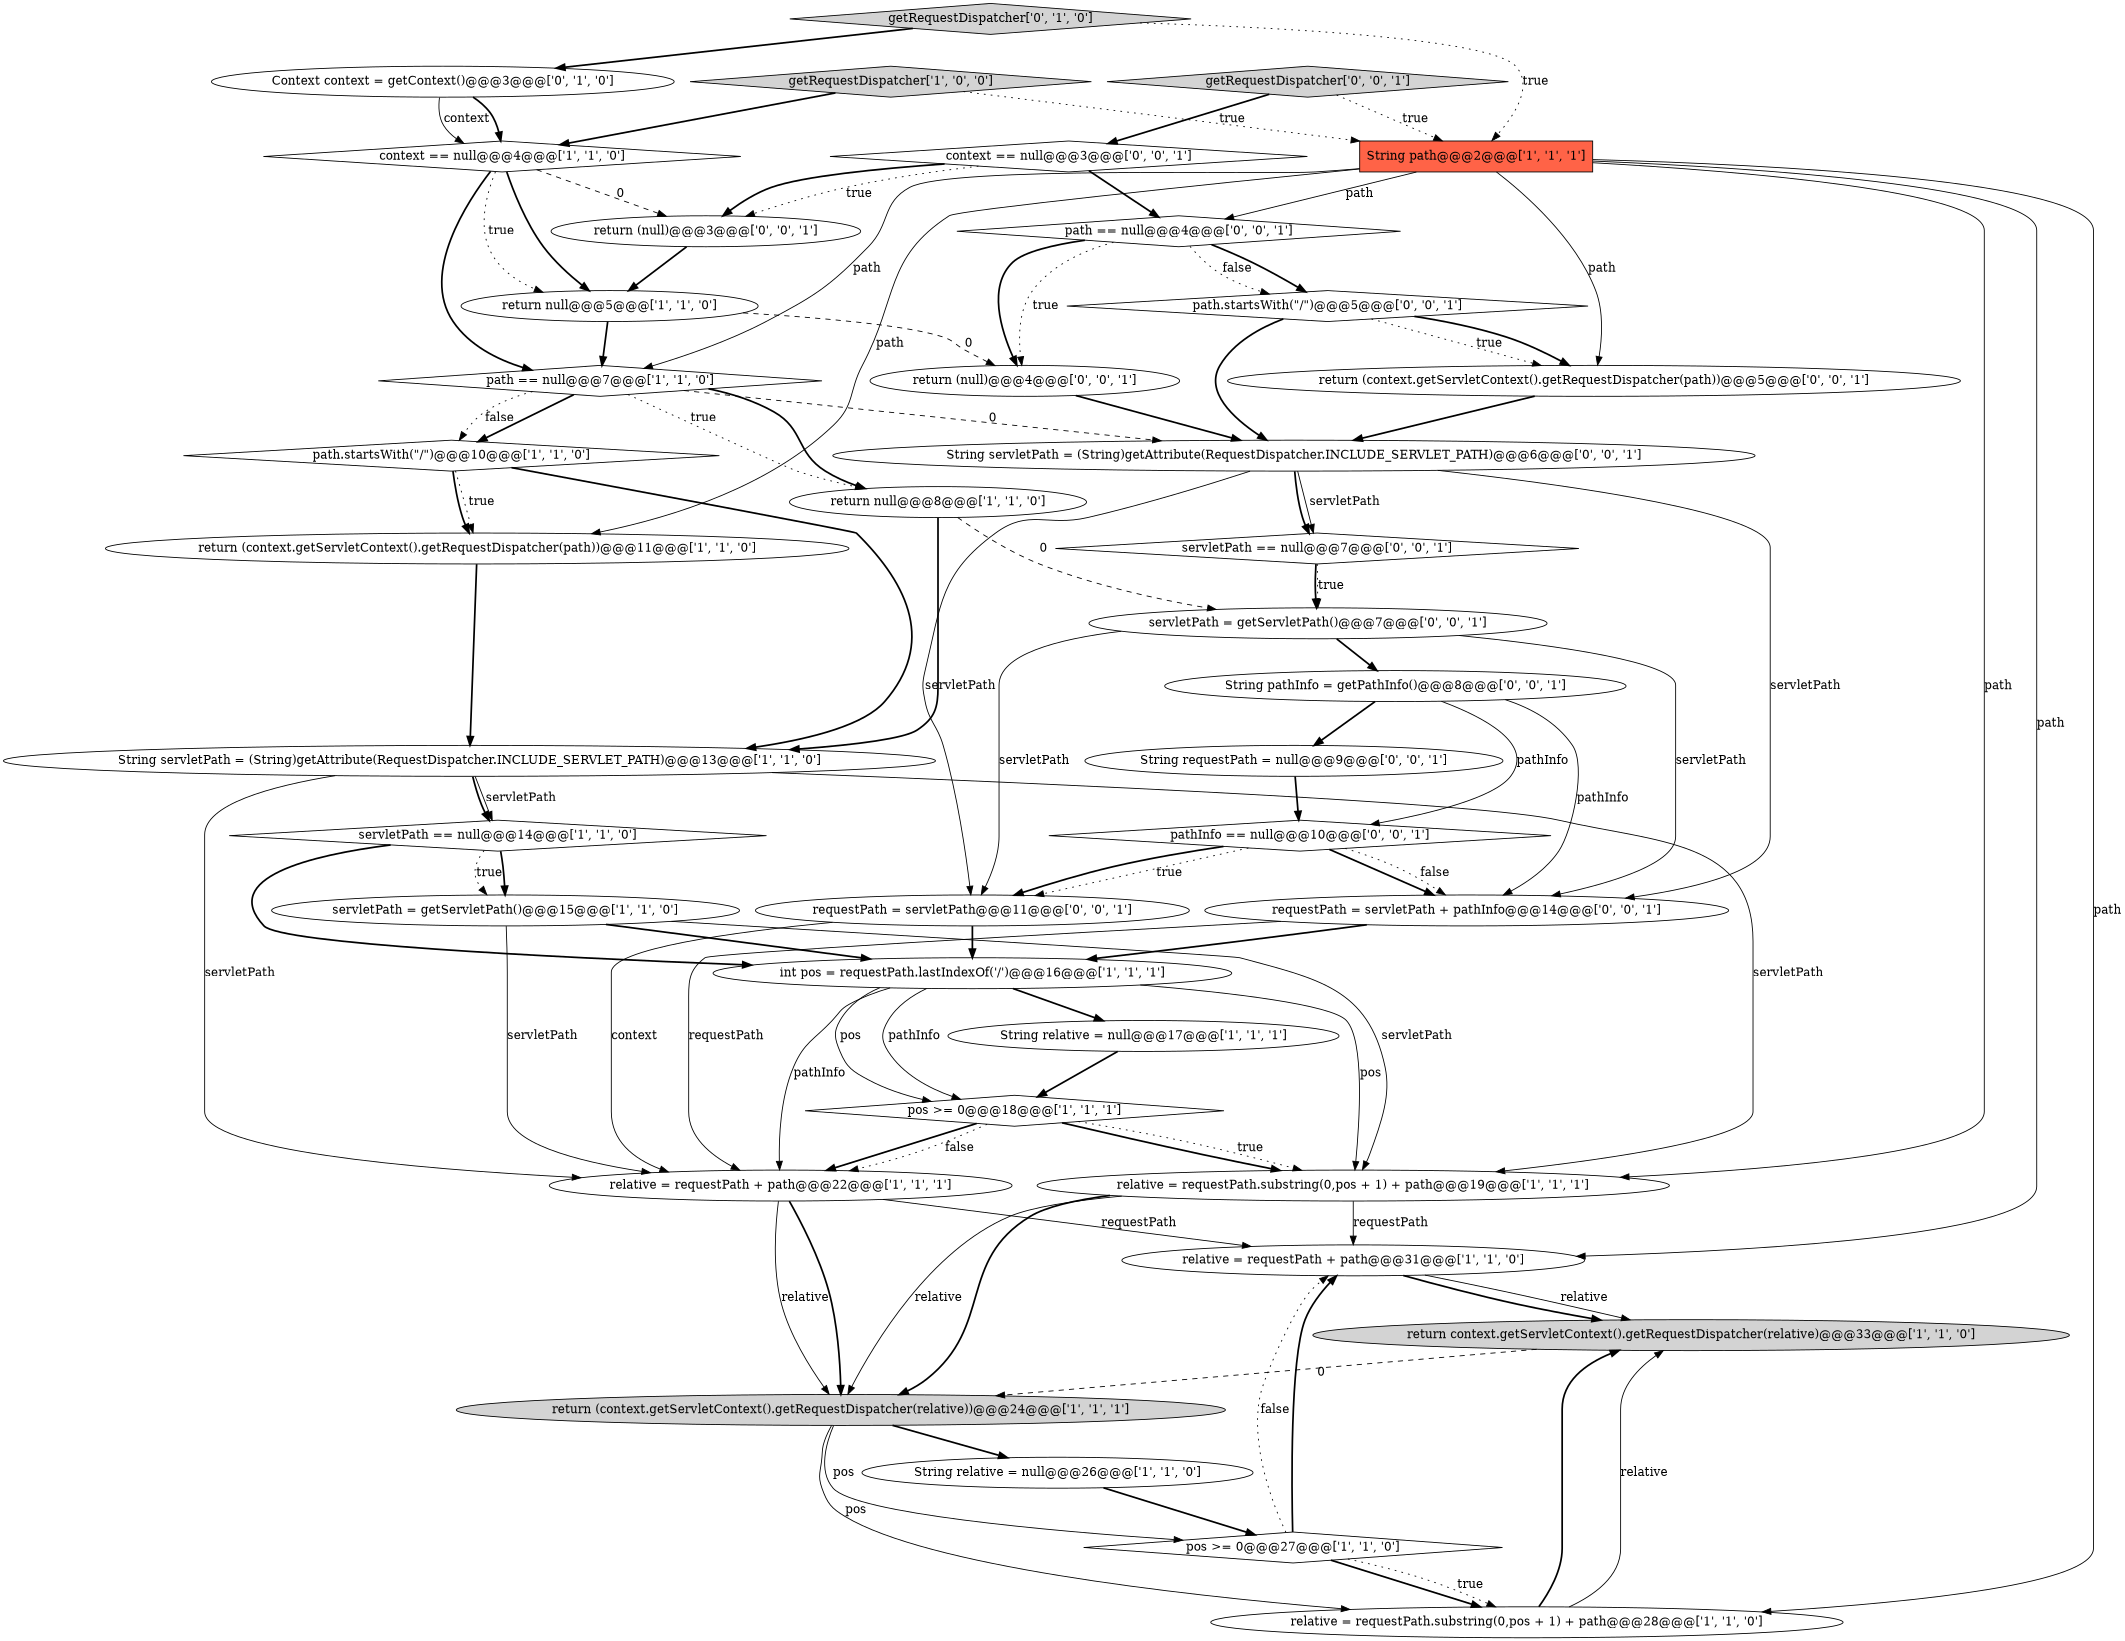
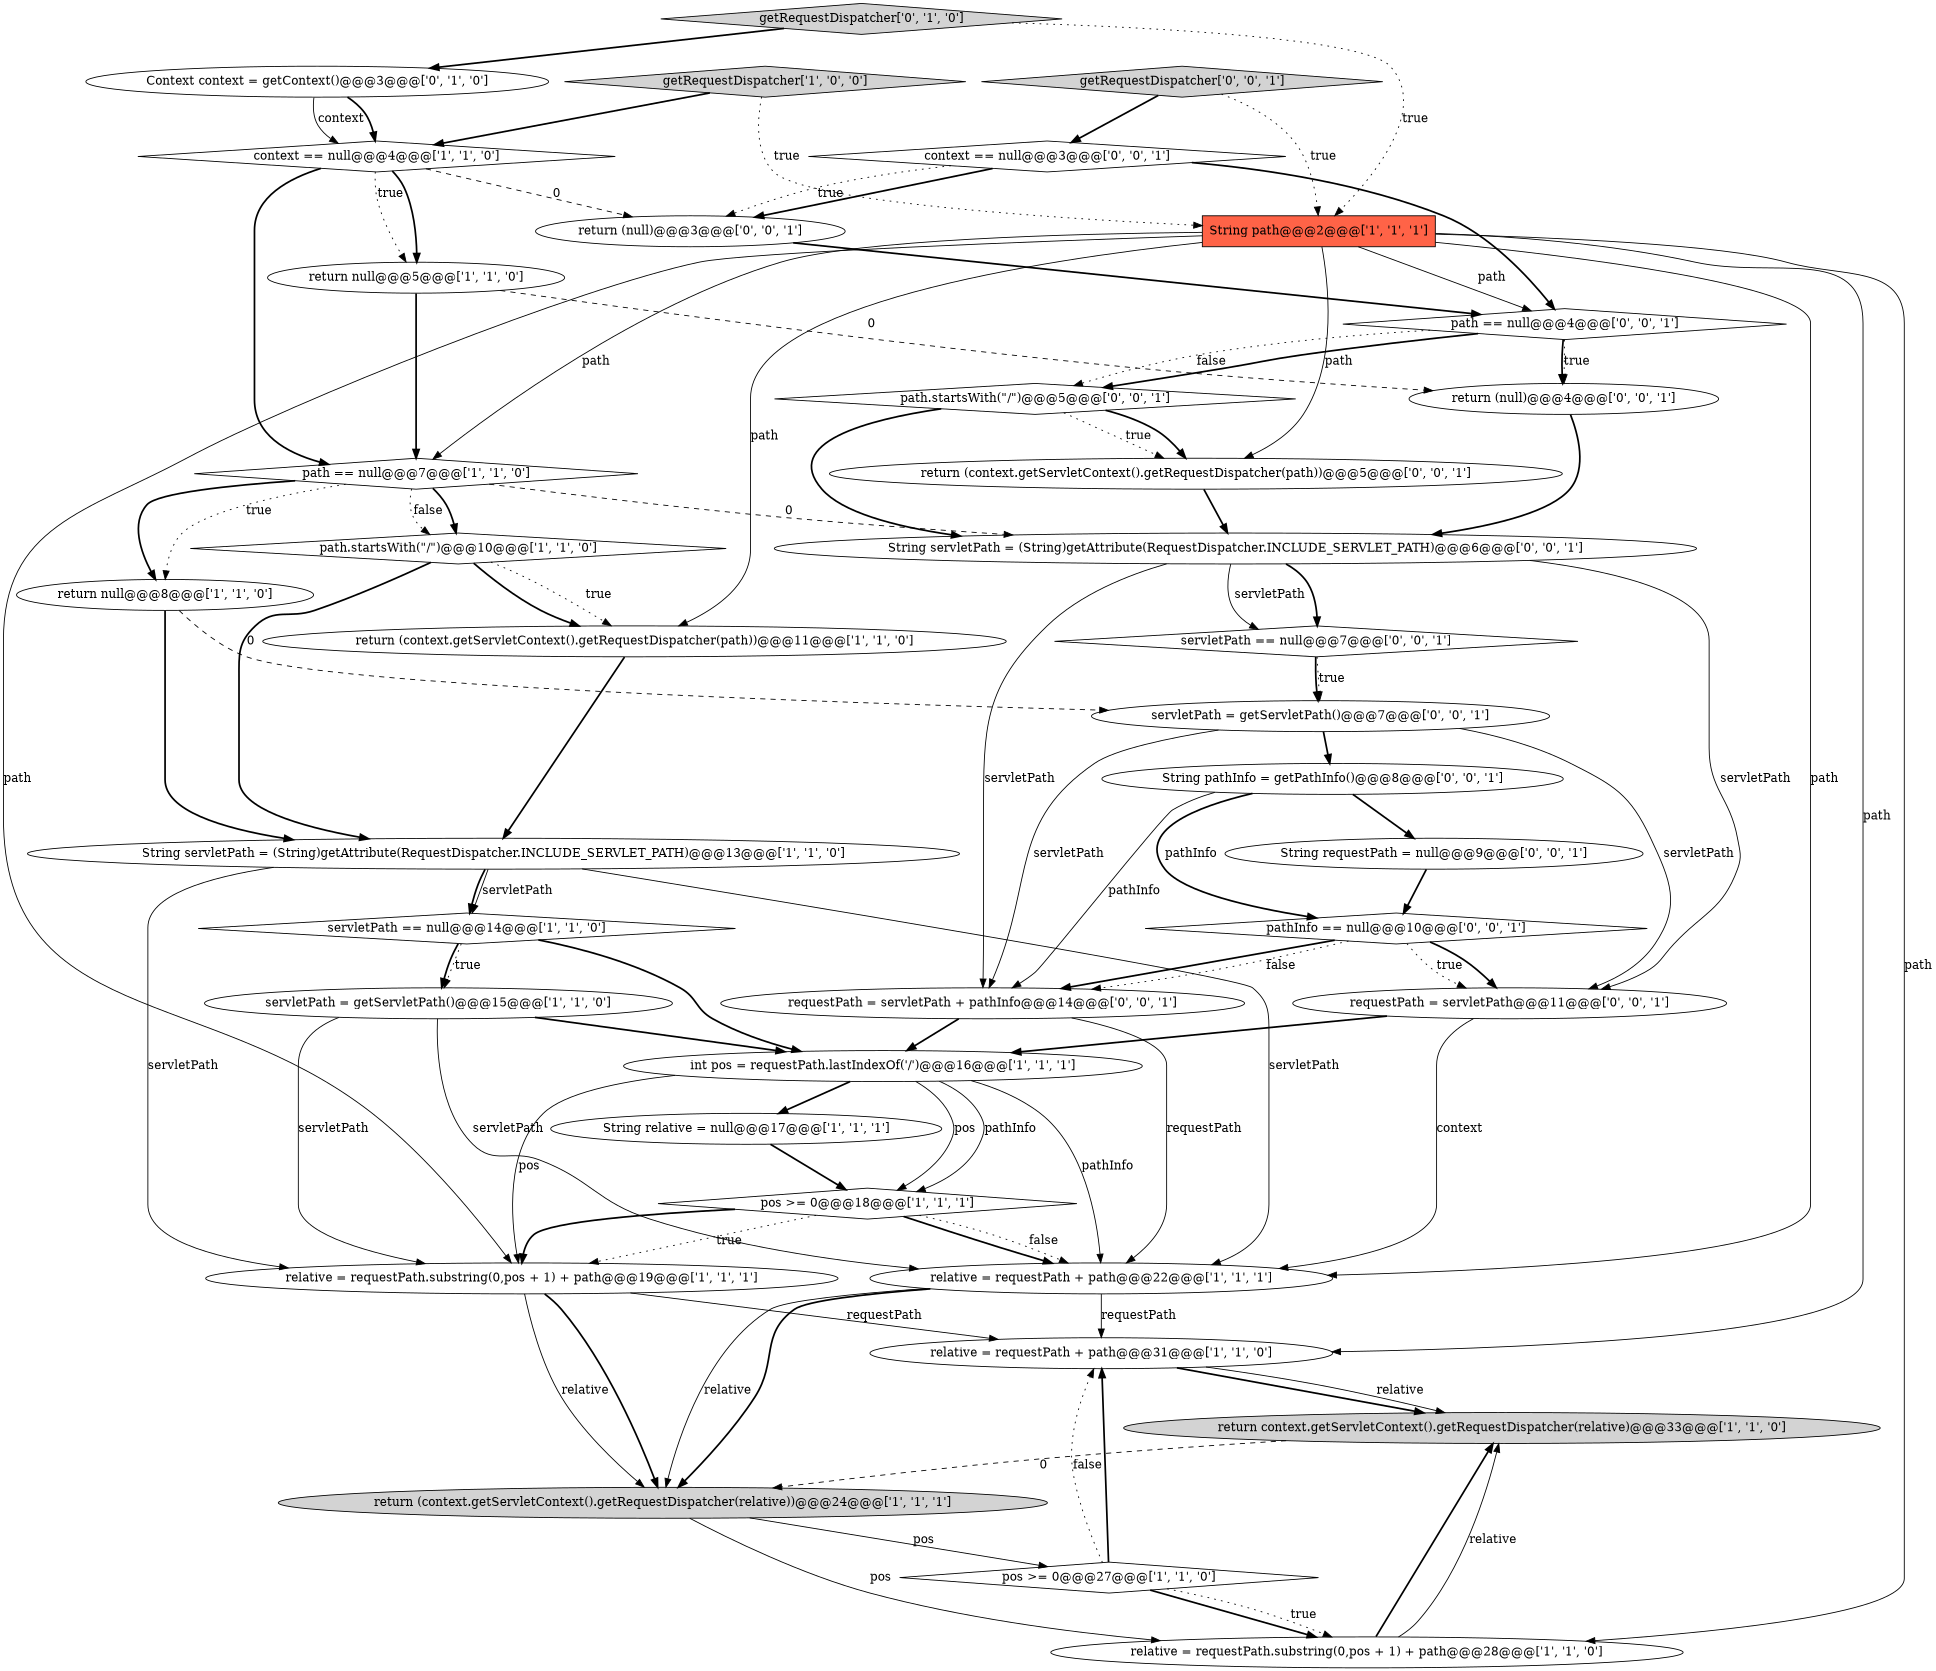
edge "return (null)@@@3@@@['0', '0', '1']" -> "return null@@@5@@@['1', '1', '0']": now "return (null)@@@3@@@['0', '0', '1']" -> "path == null@@@4@@@['0', '0', '1']"
edge "String pathInfo = getPathInfo()@@@8@@@['0', '0', '1']" -> "pathInfo == null@@@10@@@['0', '0', '1']": style solid -> bold
edge "String path@@@2@@@['1', '1', '1']" -> "relative = requestPath + path@@@22@@@['1', '1', '1']": added, label "path"
node "String relative = null@@@26@@@['1', '1', '0']": removed
